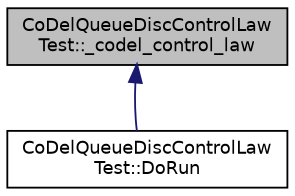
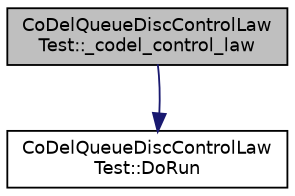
edge "CoDelQueueDiscControlLaw Test::DoRun" -> "CoDelQueueDiscControlLaw Test::_codel_control_law": reversed
